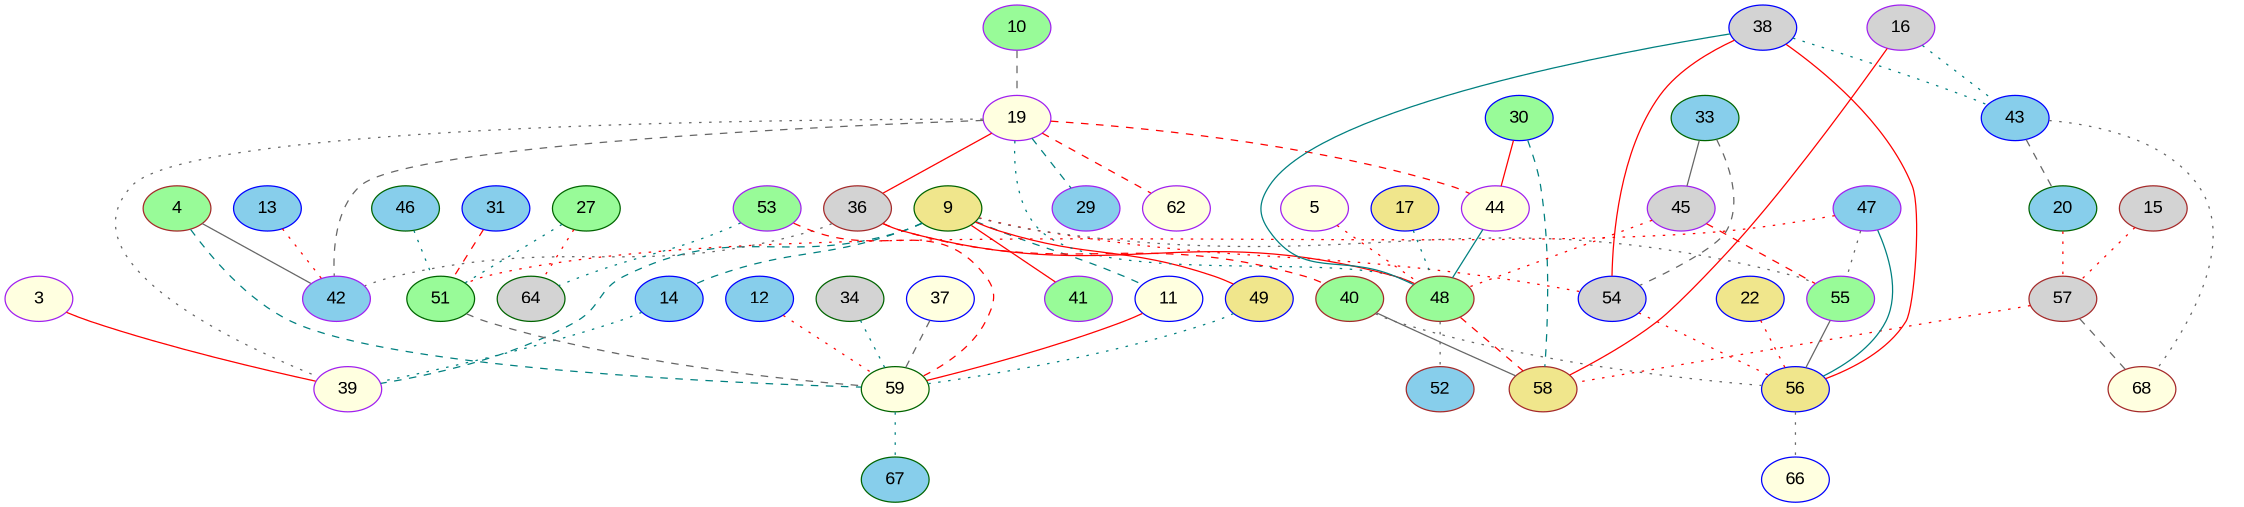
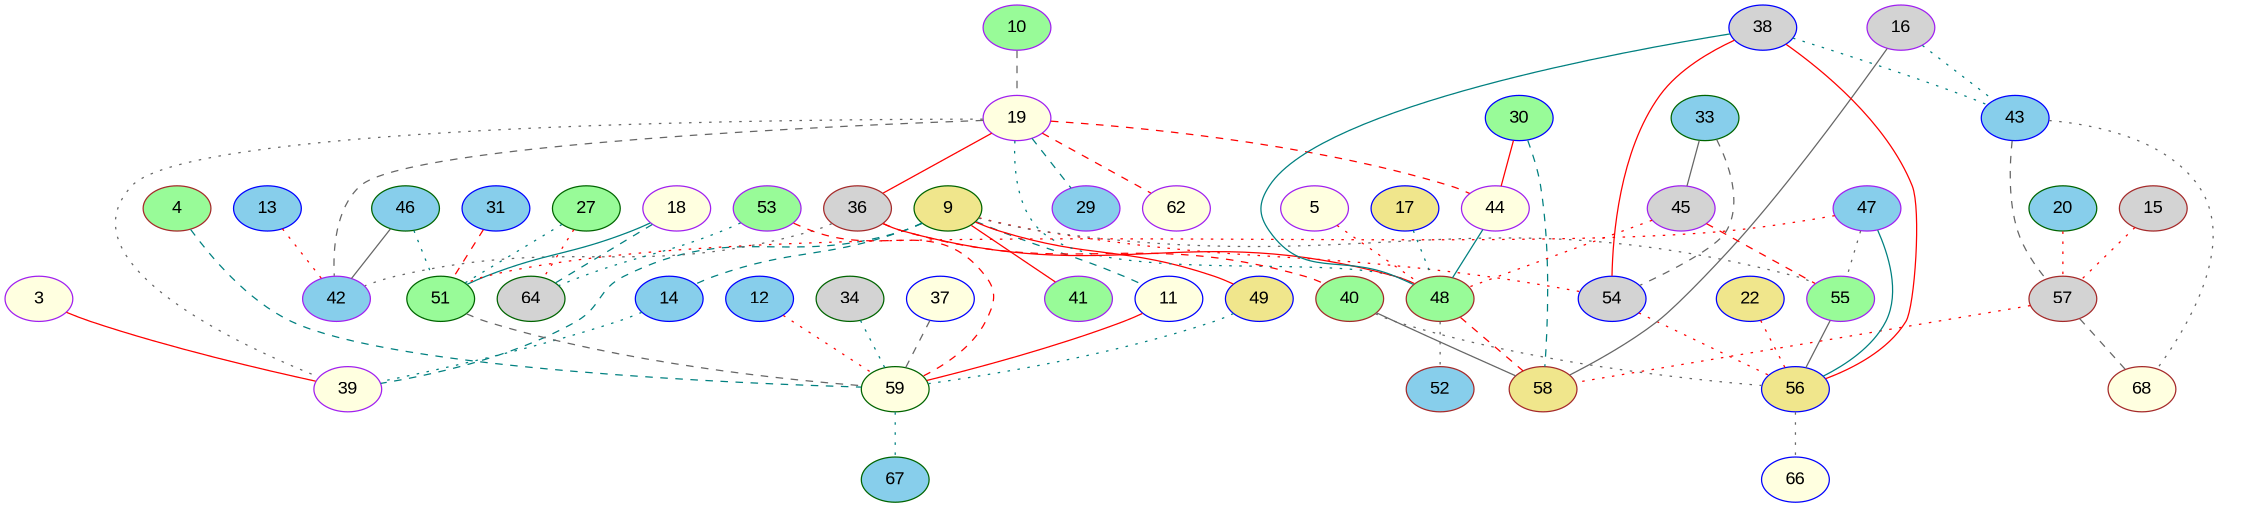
edge "43" -- "20": now "43" -- "57"
node "18": added
edge "16" -- "58": color red -> gray40
edge "4" -- "42": now "46" -- "42"
